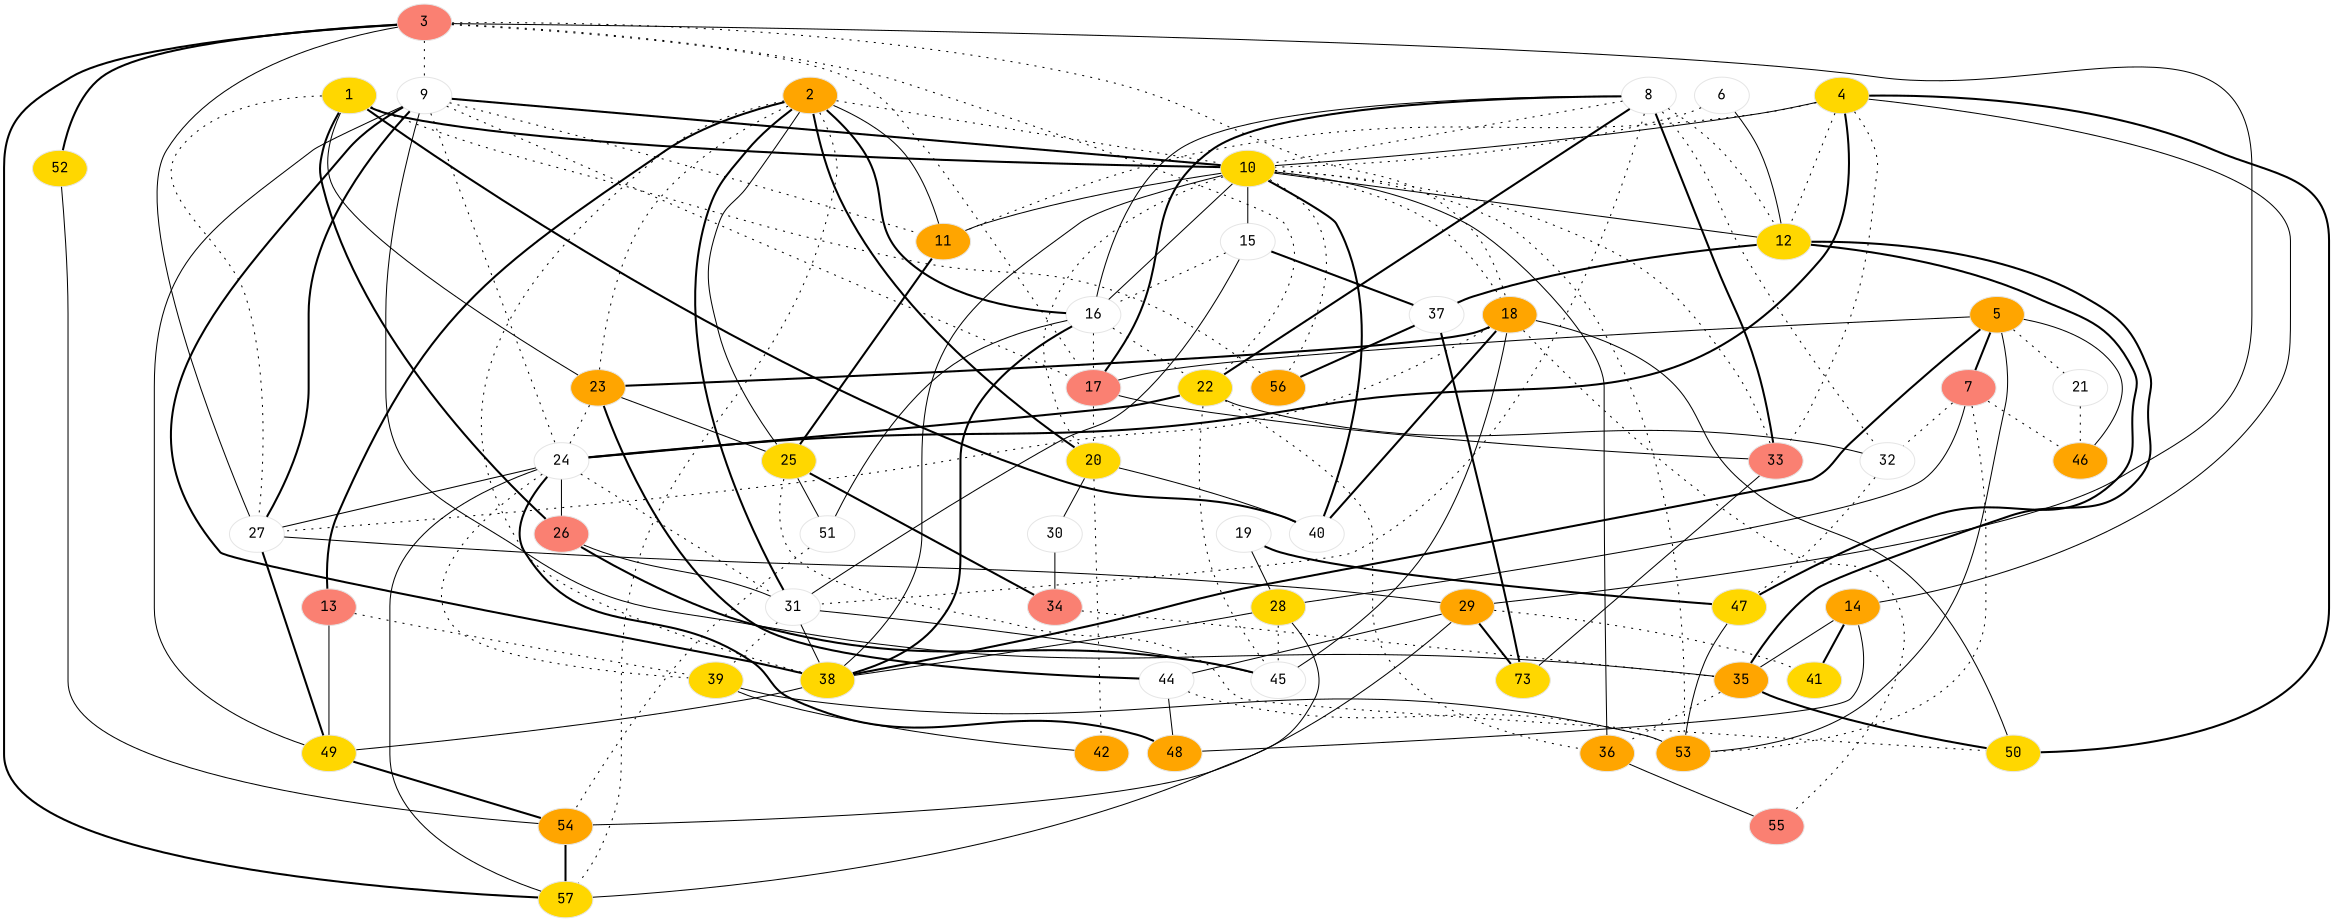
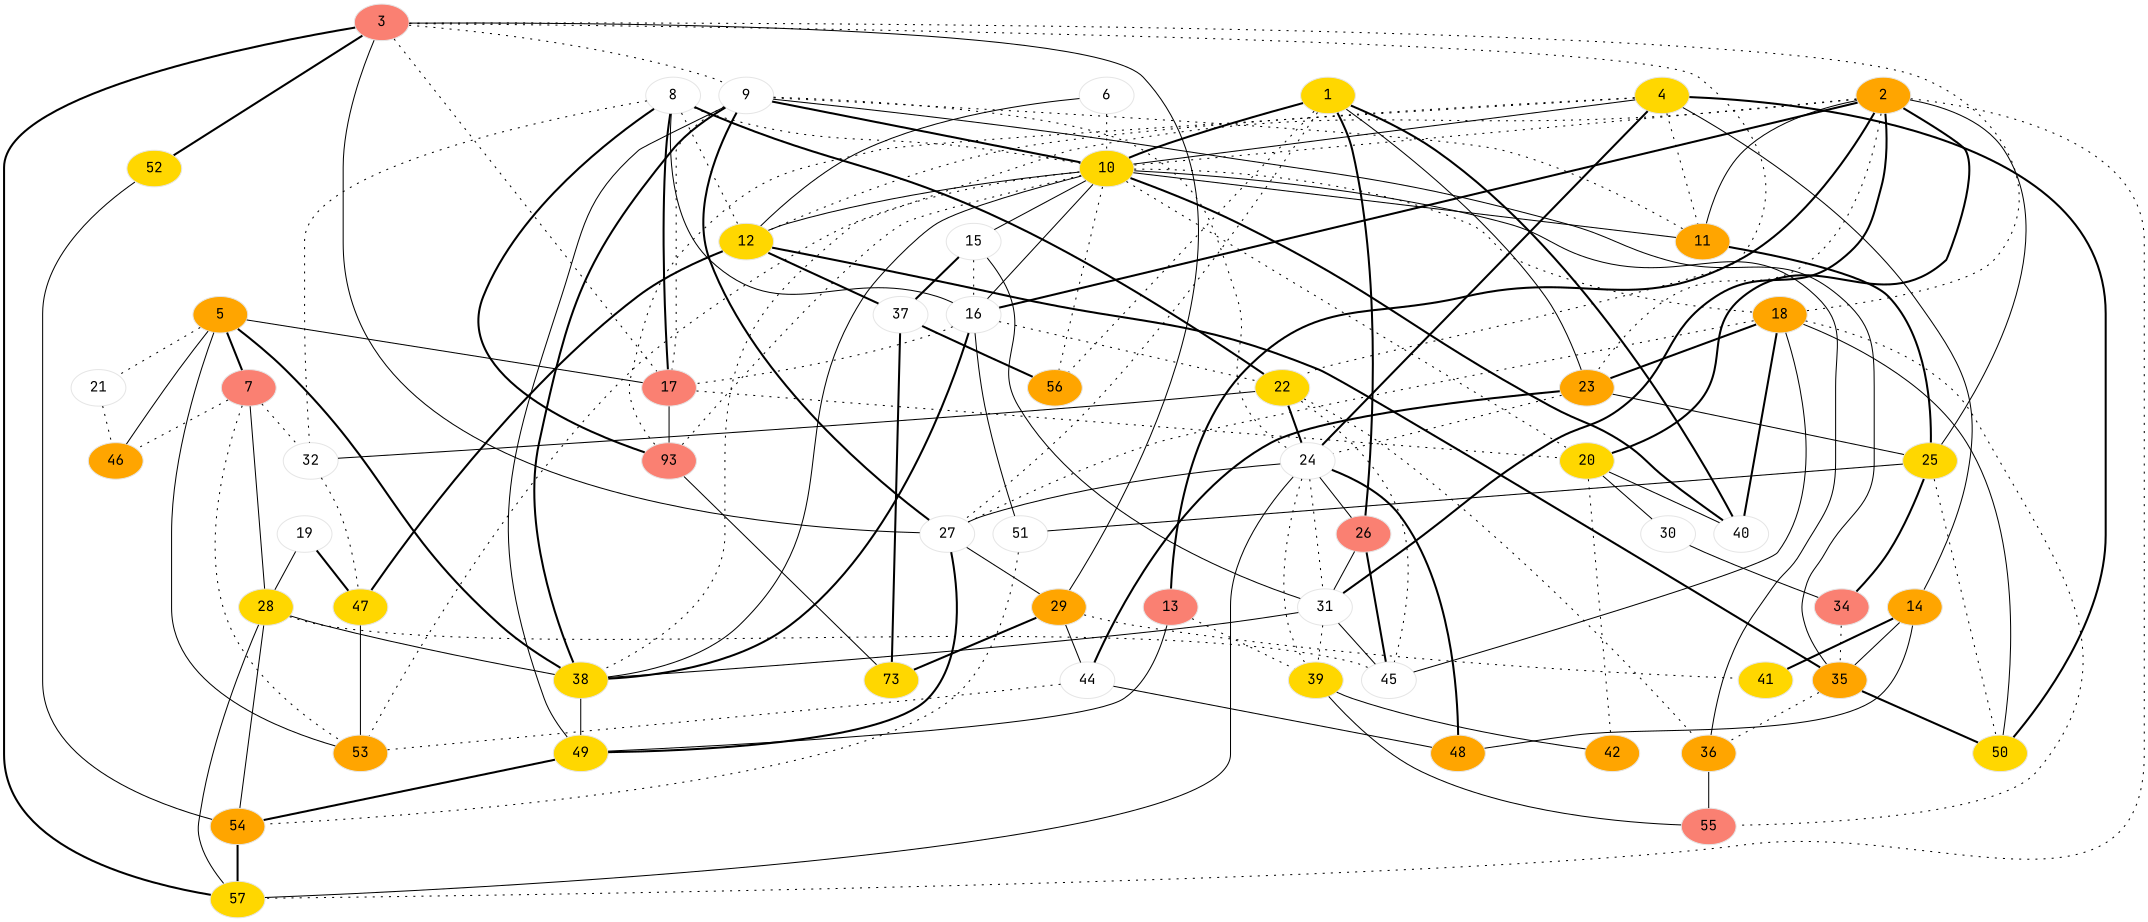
node "33": label "33" -> "93"
edge "8" -- "31": removed
edge "39" -- "53": now "39" -- "55"
edge "29" -- "54": now "28" -- "54"
